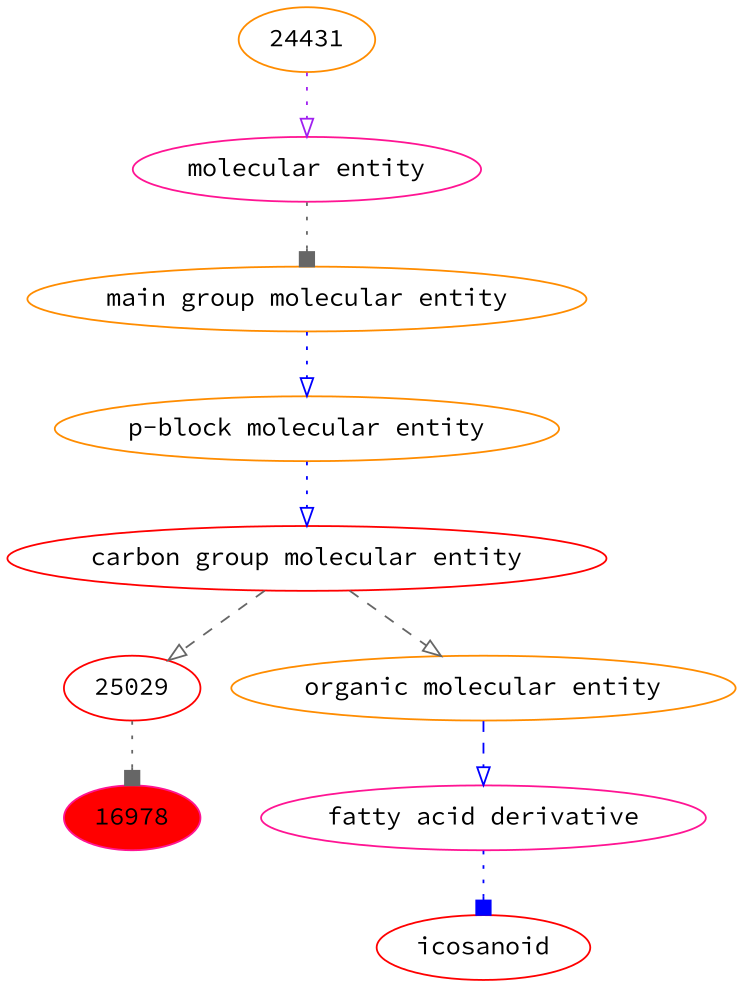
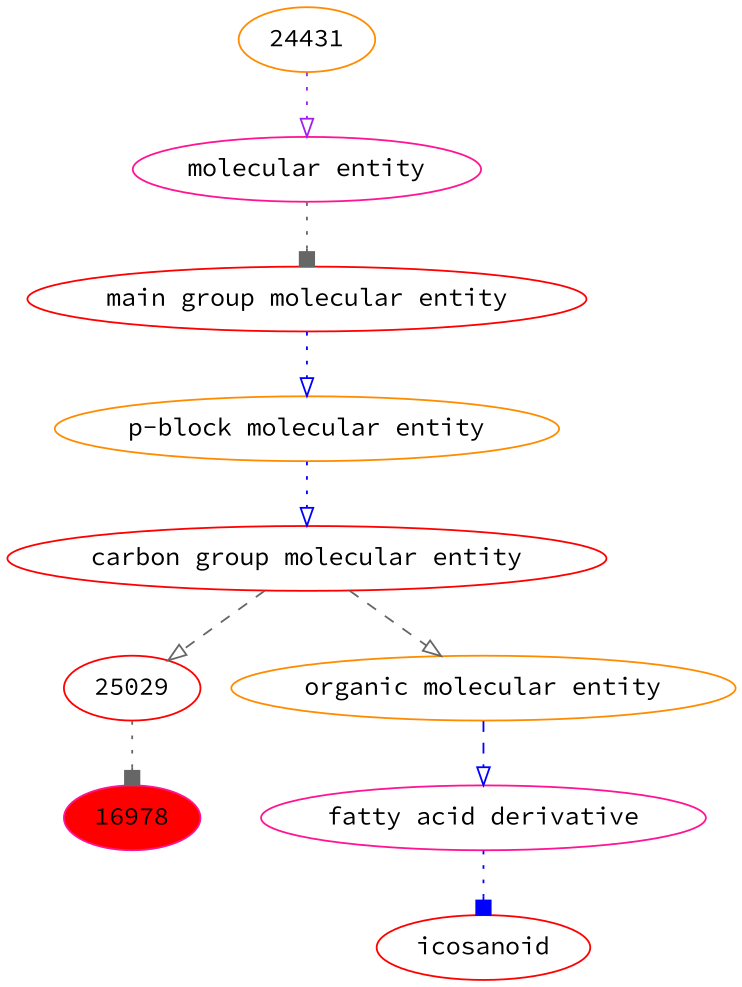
node "main group molecular entity": color darkorange -> red
